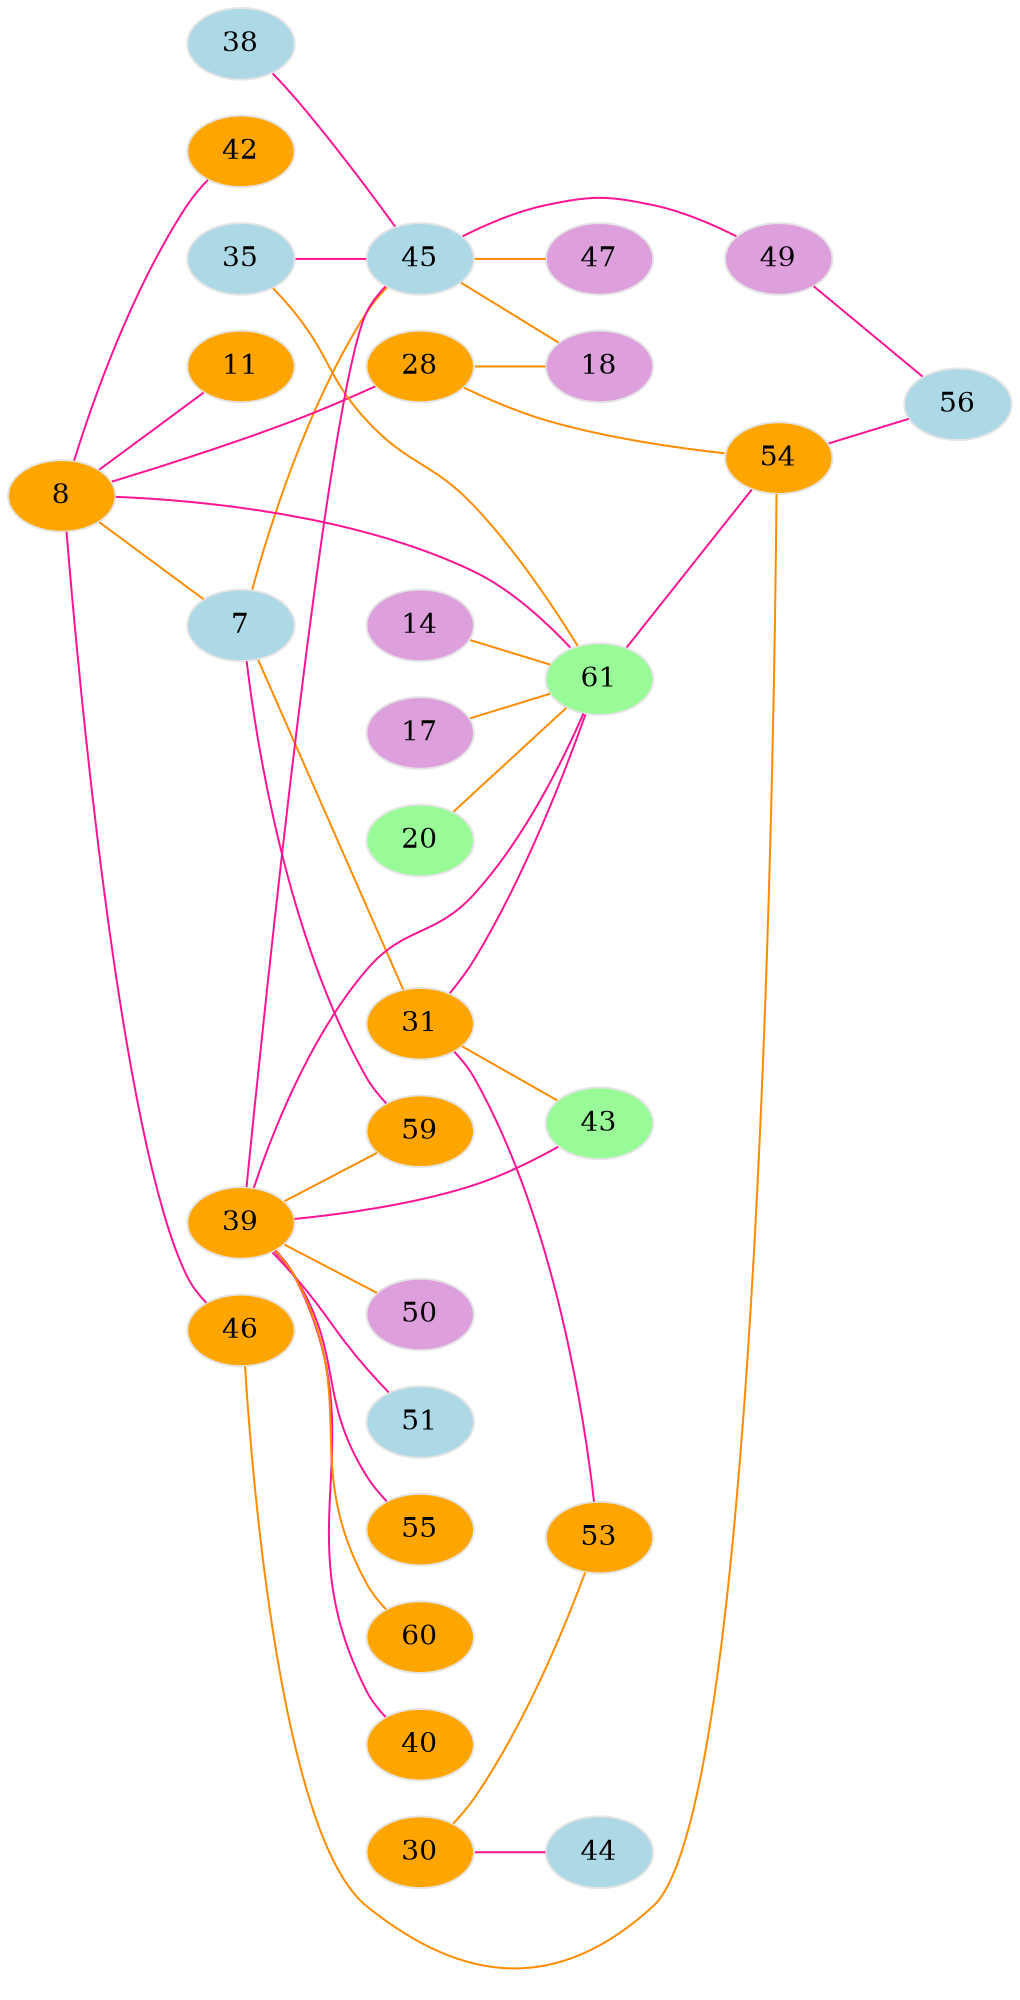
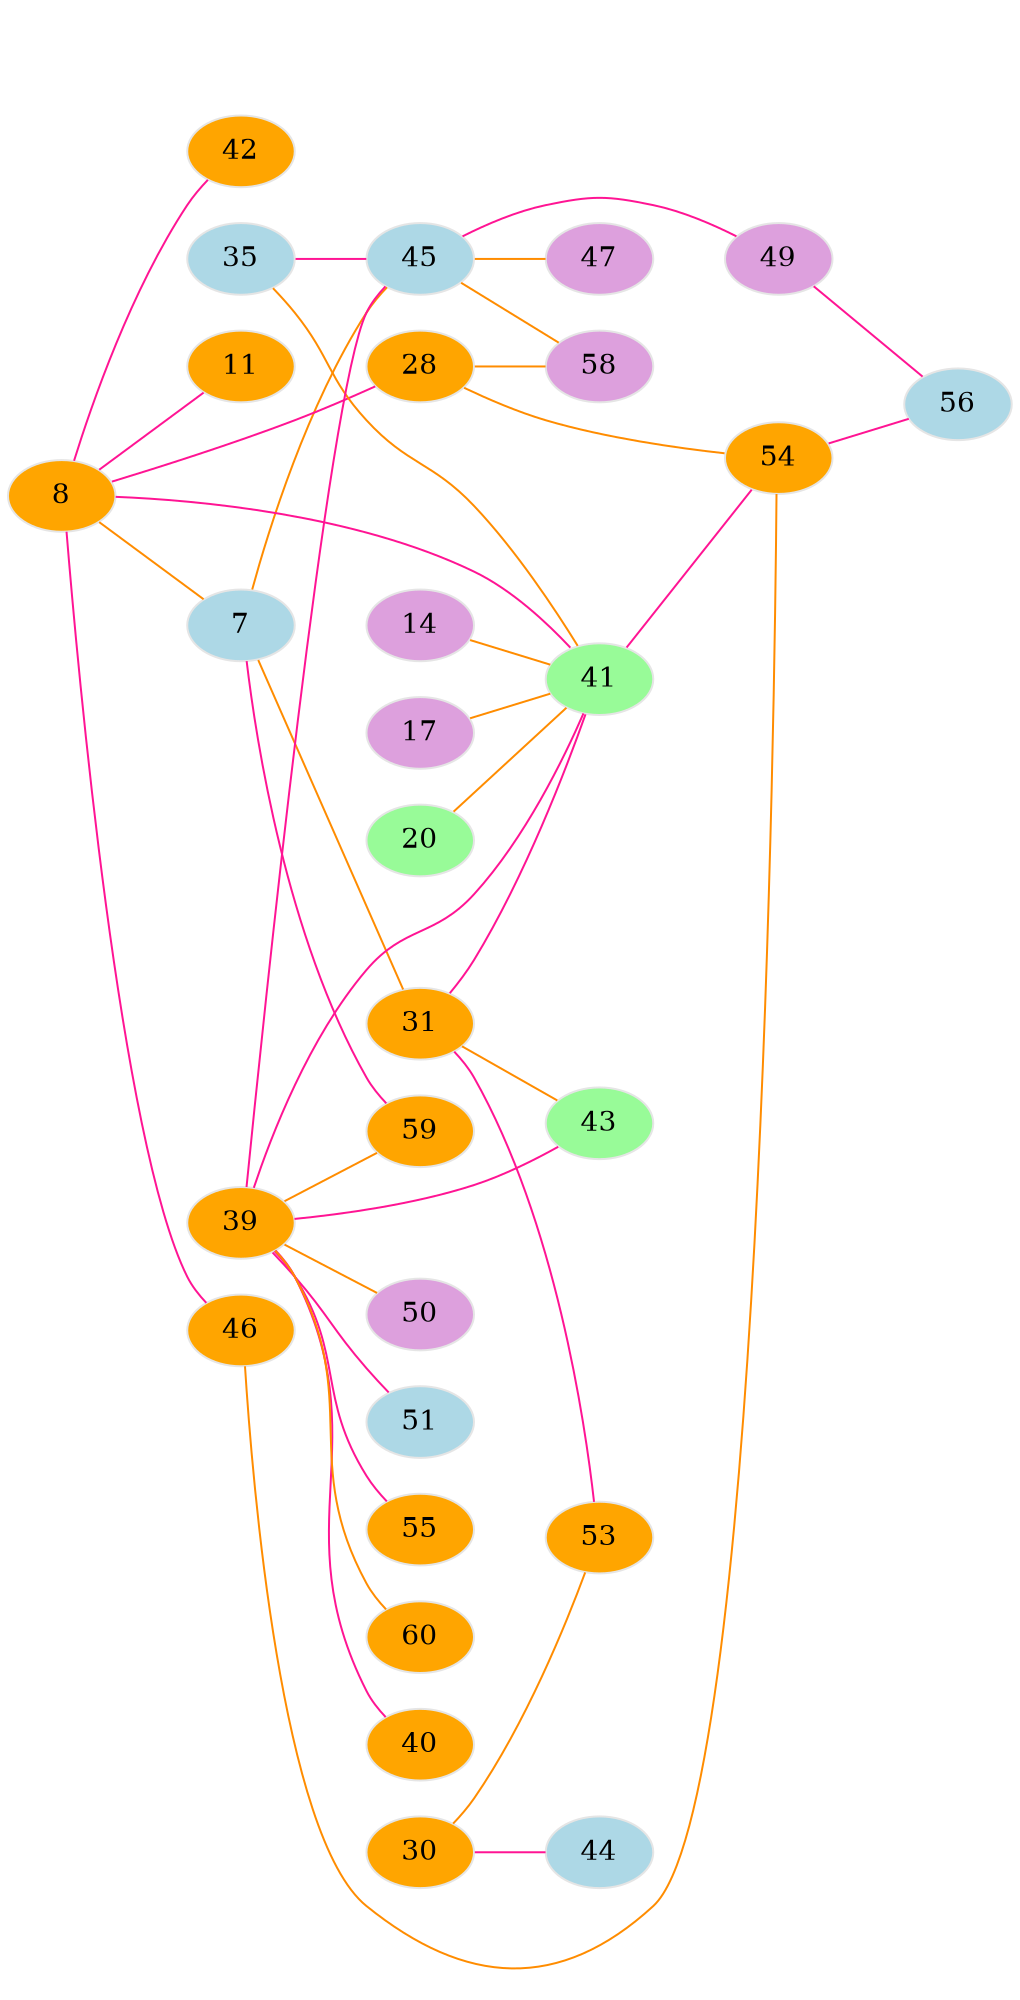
node "38": removed
node "18": label "18" -> "58"
node "61": label "61" -> "41"
